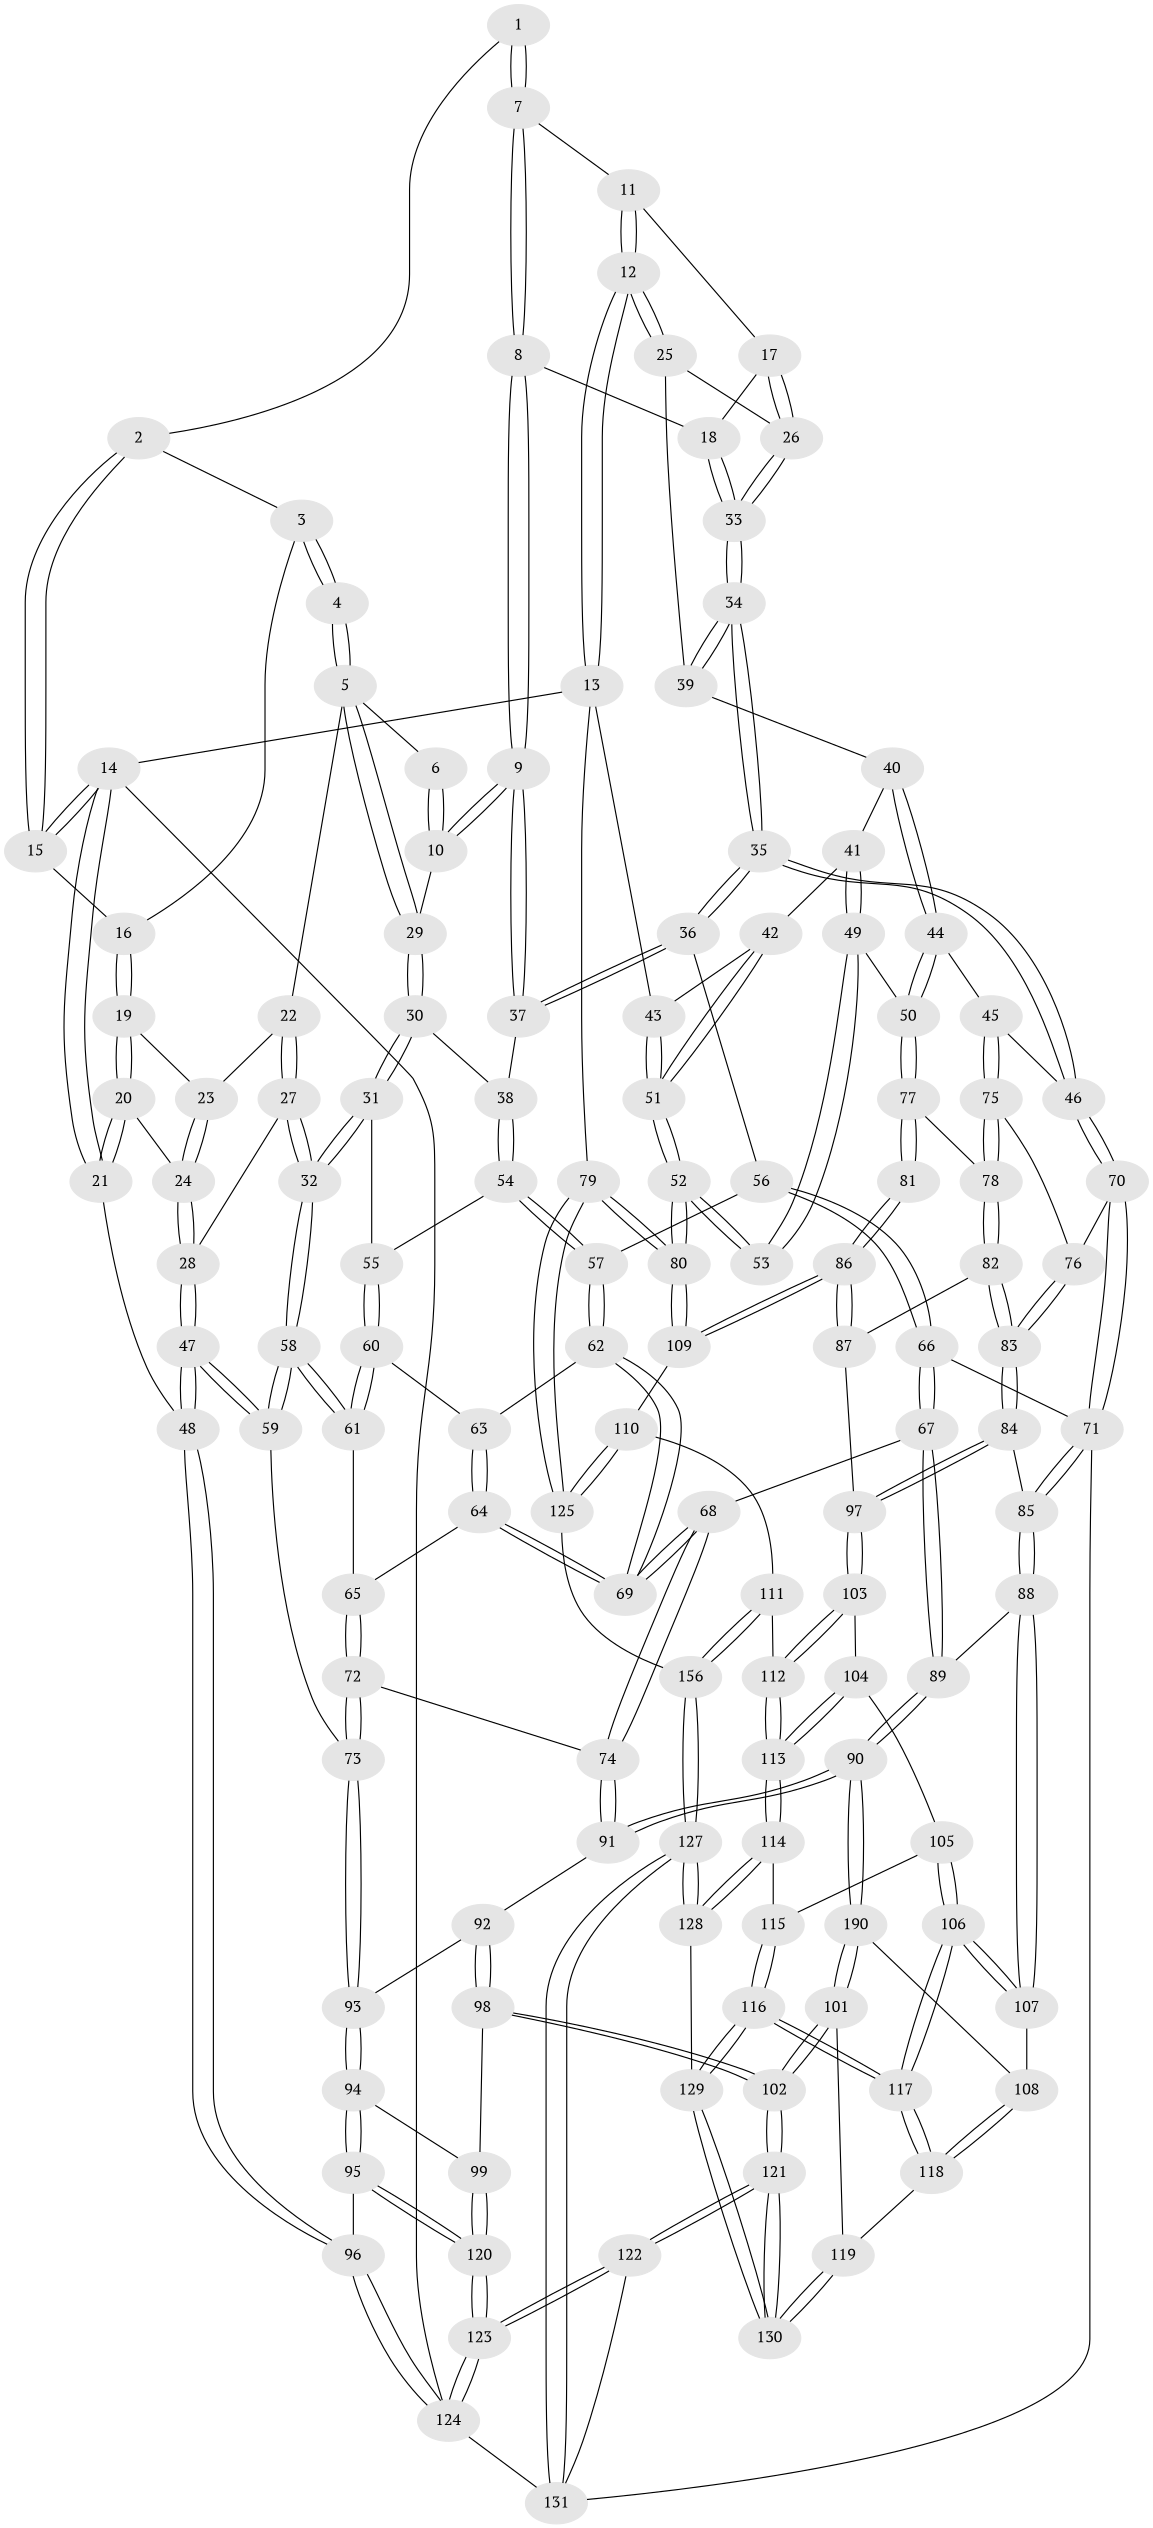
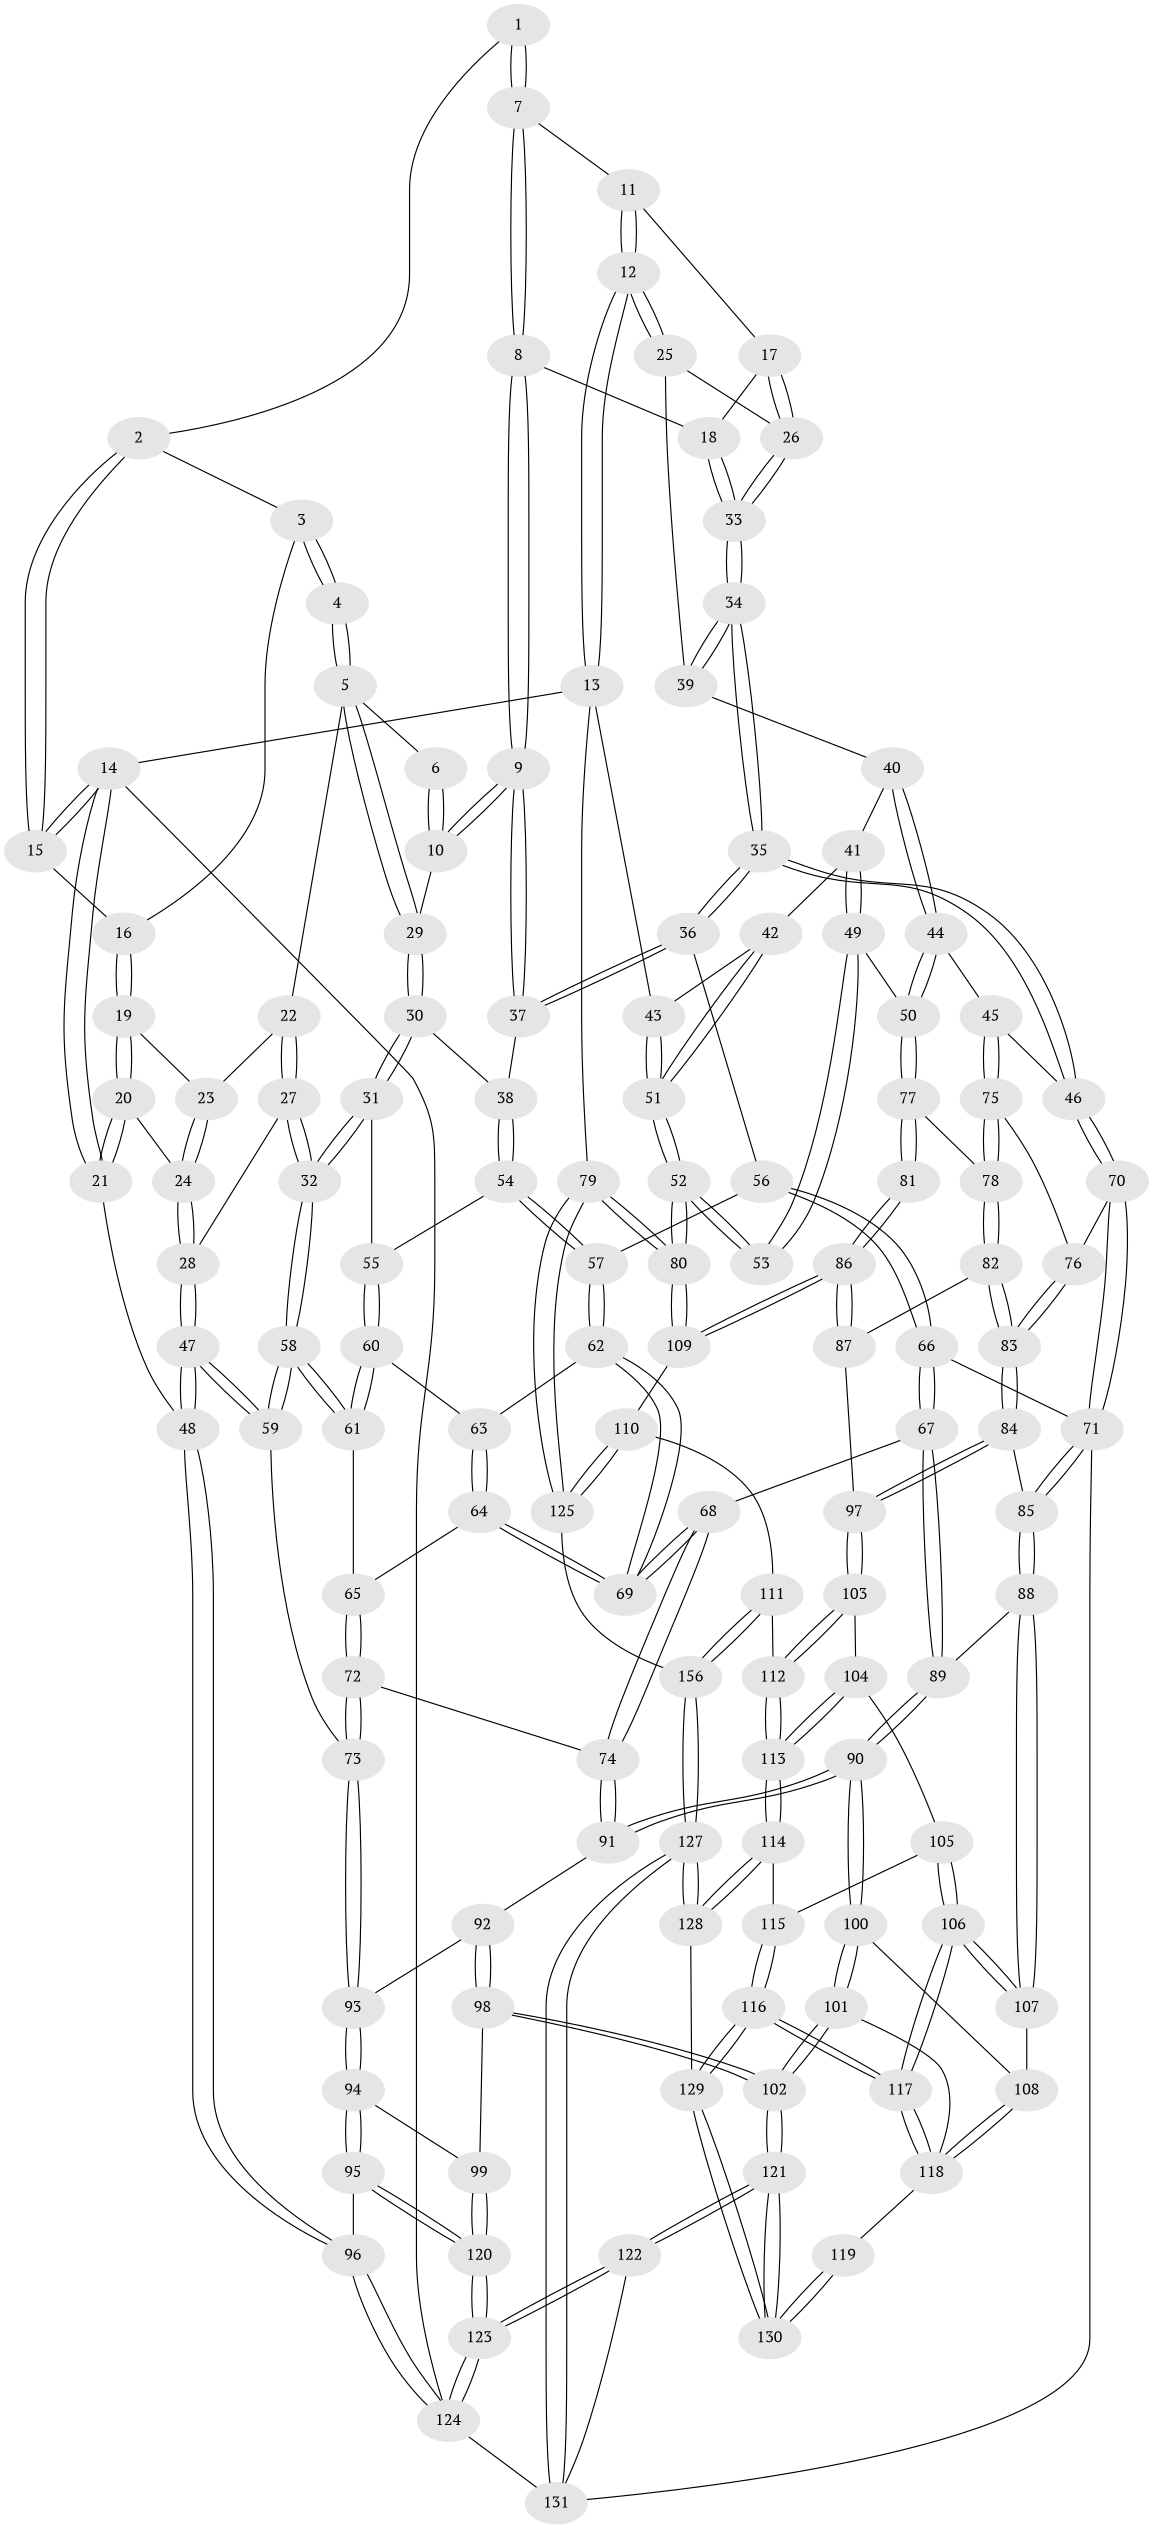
node "190": label "190" -> "100"
edge "101" -- "119": now "101" -- "118"
